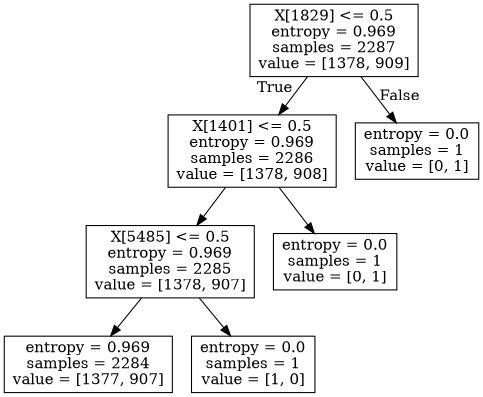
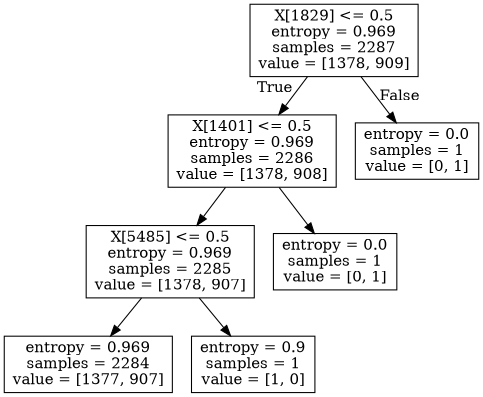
node "entropy = 0.0 samples = 1 value = [1, 0]": label "entropy = 0.0 samples = 1 value = [1, 0]" -> "entropy = 0.9 samples = 1 value = [1, 0]"
